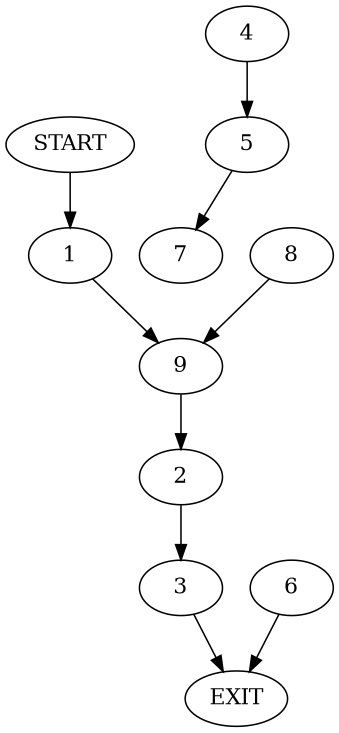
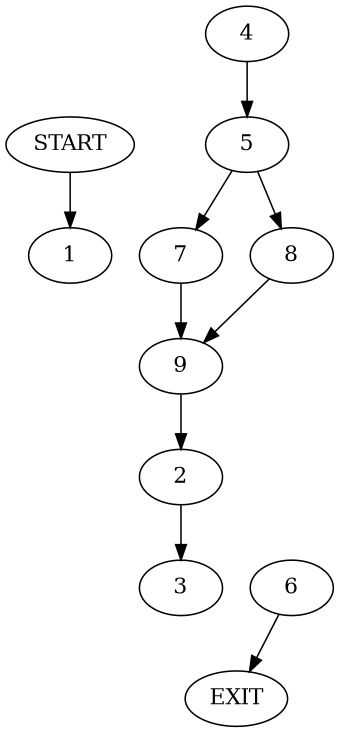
edge "5" -> "8": added
edge "1" -> "9": now "7" -> "9"
edge "3" -> "EXIT": removed
